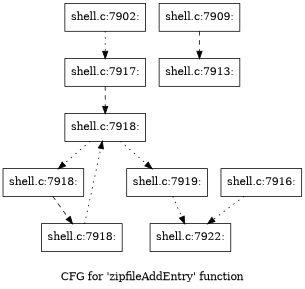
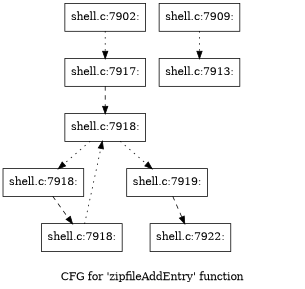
edge "shell.c:7909:" -> "shell.c:7913:": style dashed -> dotted
node "shell.c:7916:": removed
edge "shell.c:7919:" -> "shell.c:7922:": style dotted -> dashed
